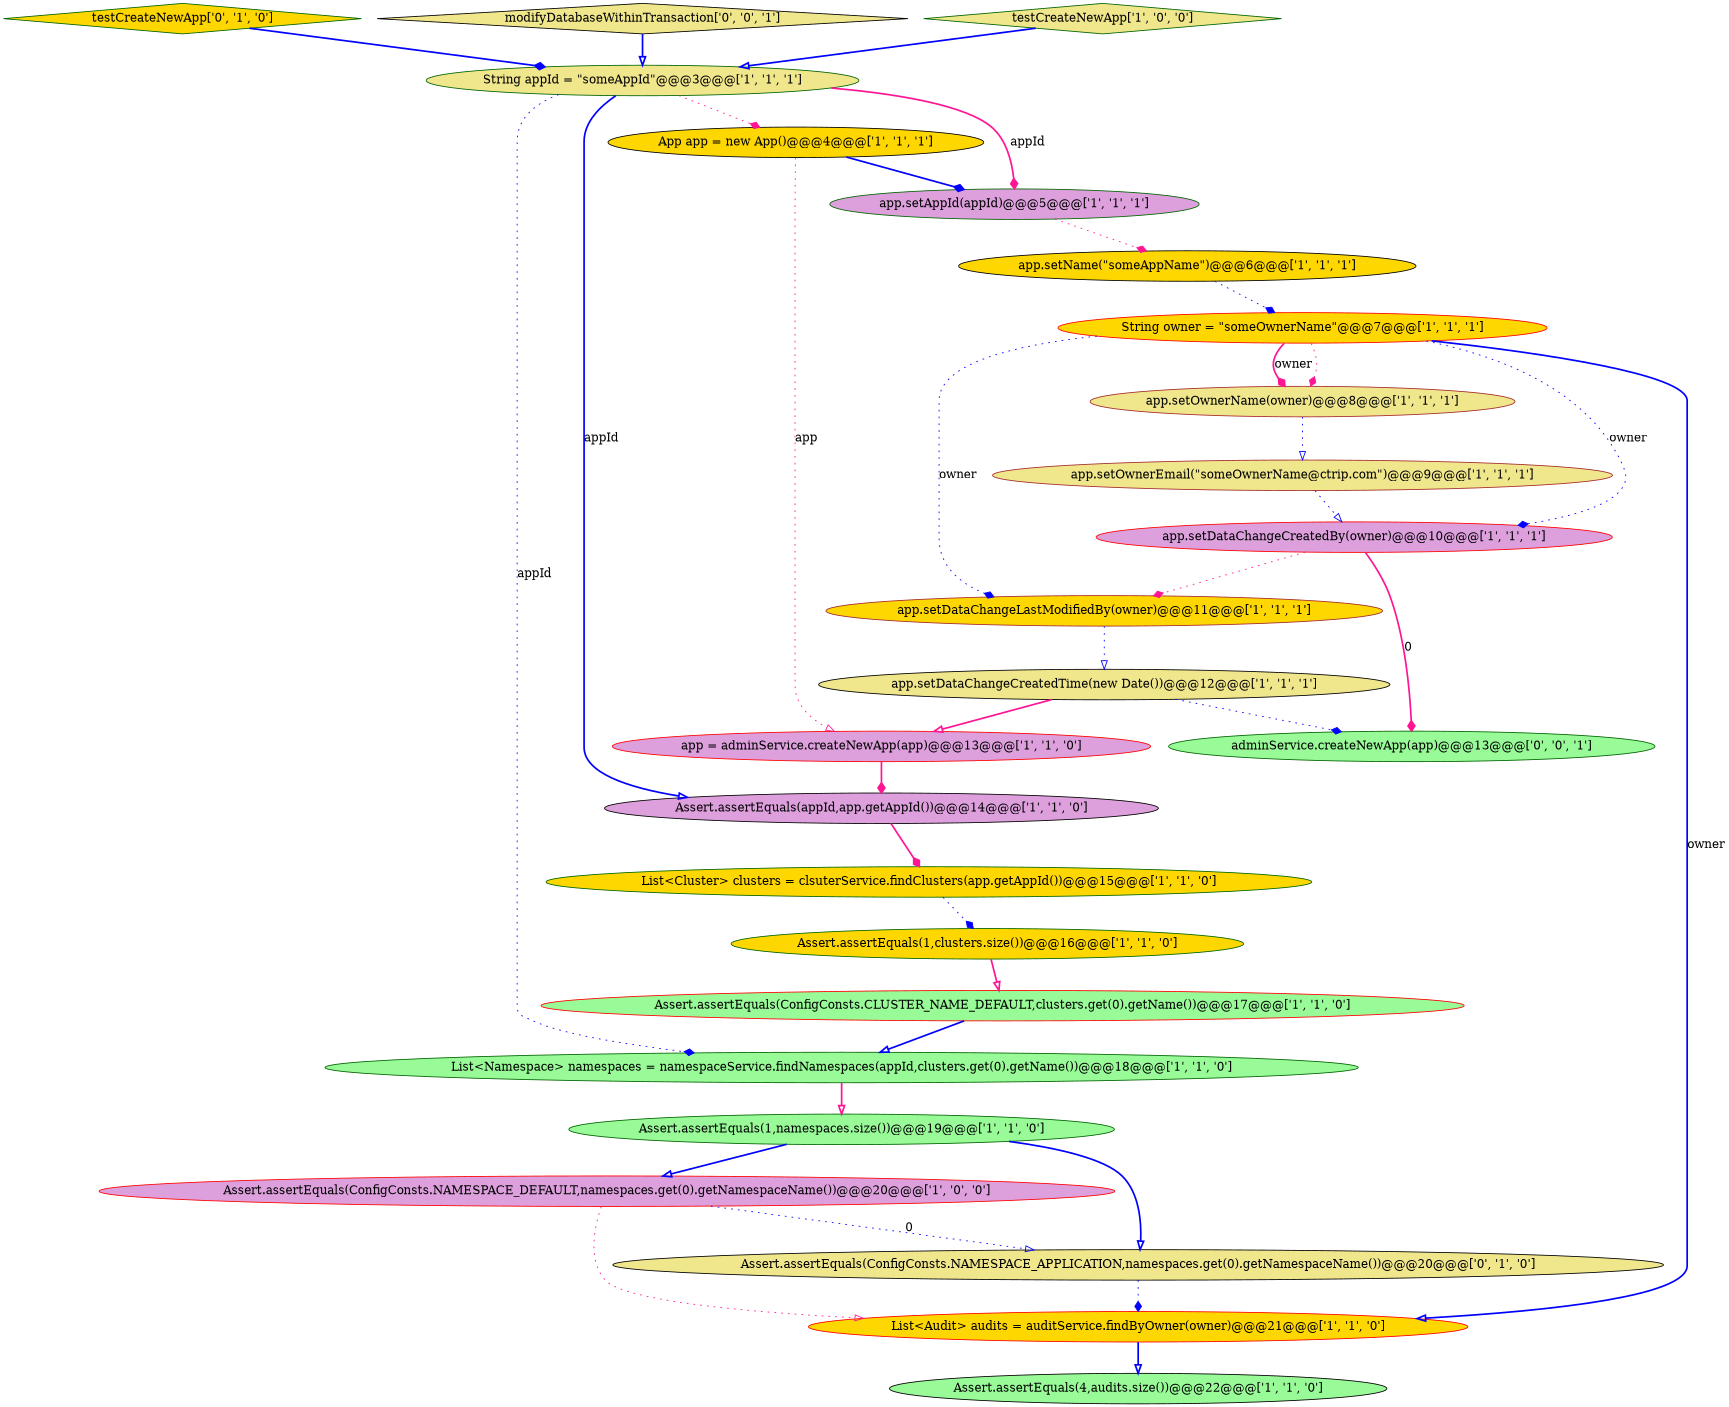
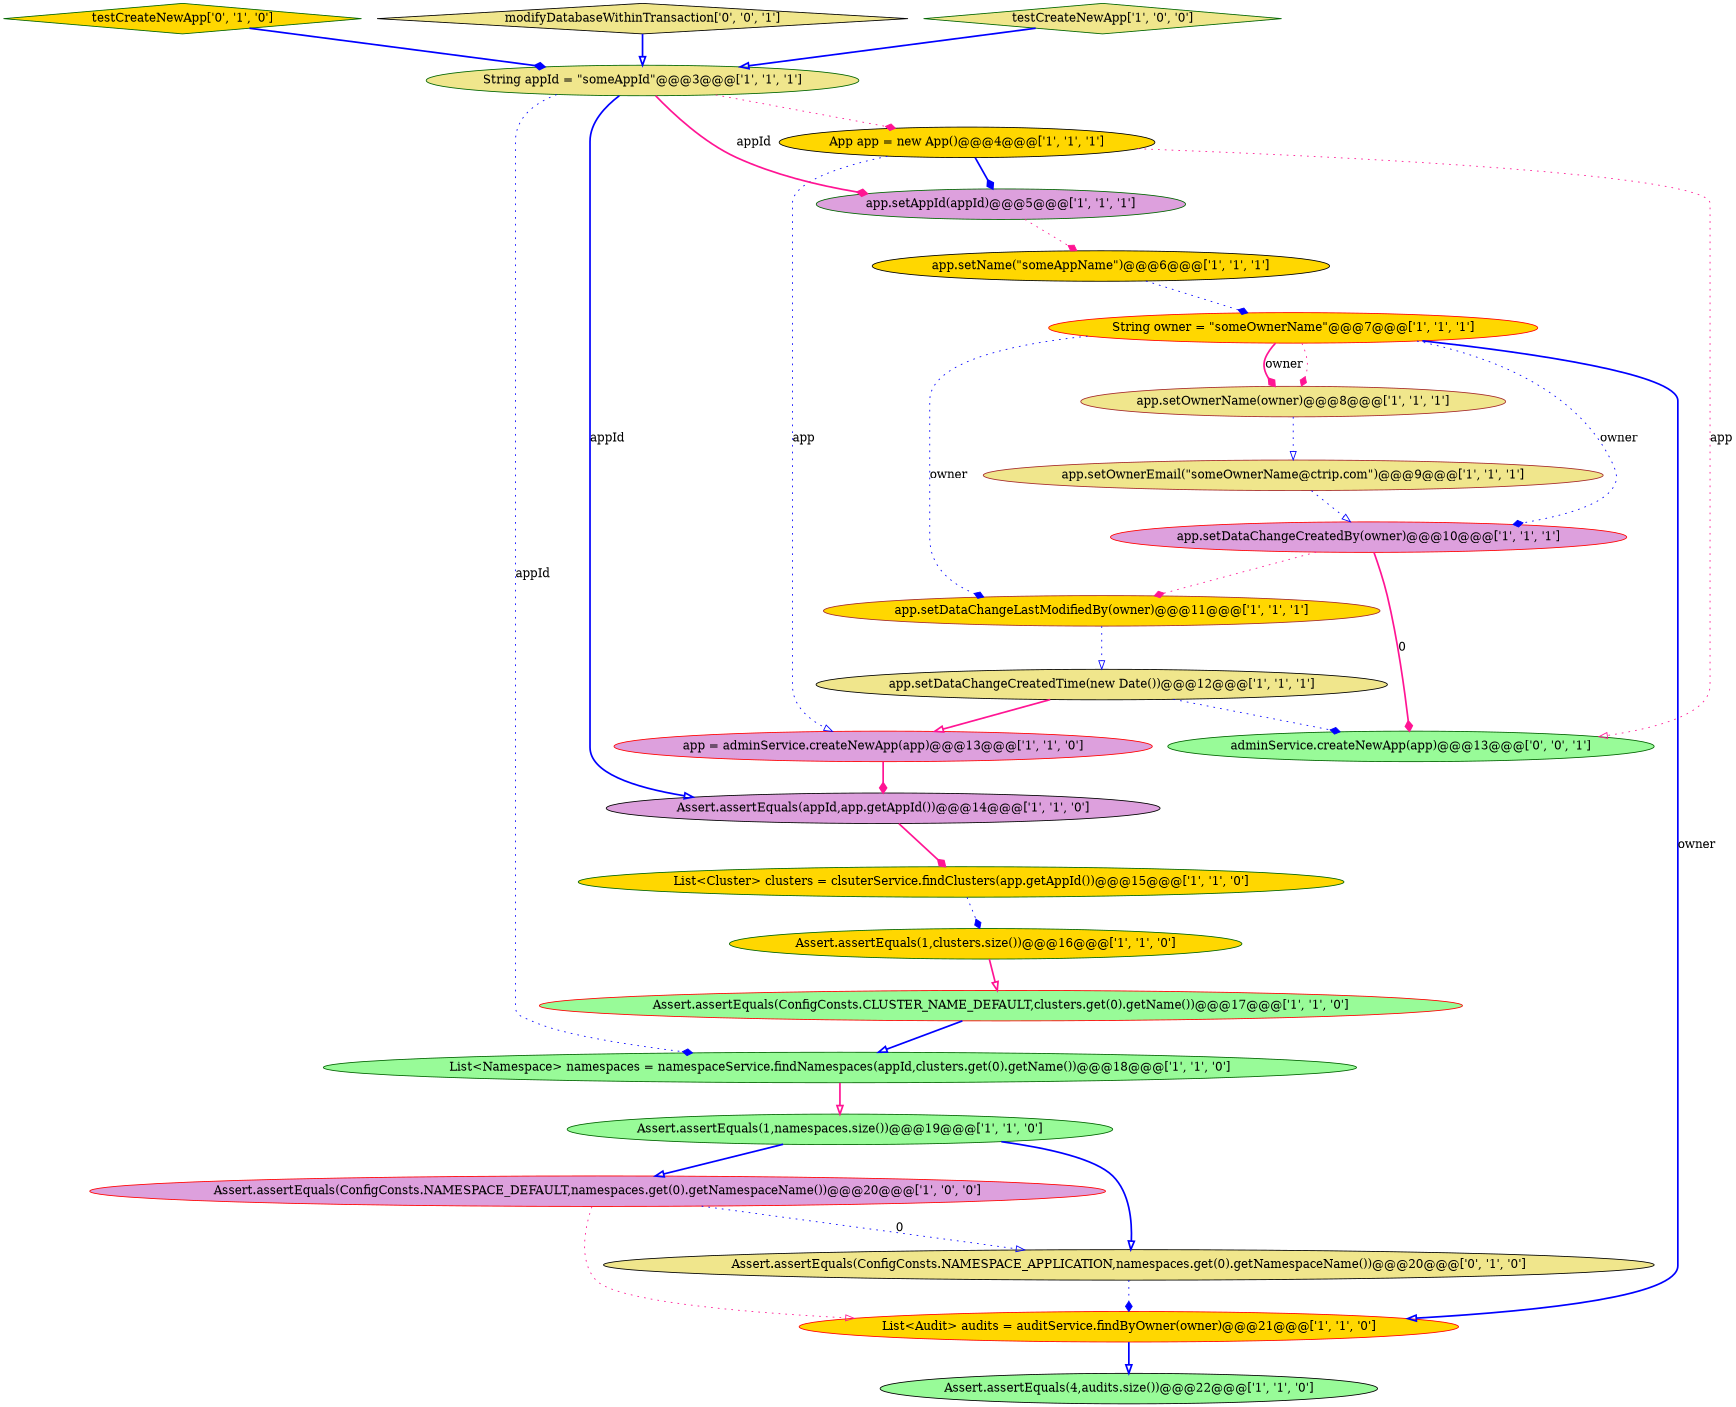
edge "App app = new App()@@@4@@@['1', '1', '1']" -> "adminService.createNewApp(app)@@@13@@@['0', '0', '1']": added, label "app"
edge "App app = new App()@@@4@@@['1', '1', '1']" -> "app = adminService.createNewApp(app)@@@13@@@['1', '1', '0']": color deeppink -> blue
